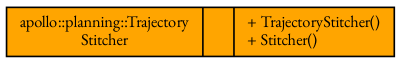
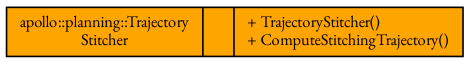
node "apollo::planning::Trajectory": text "+ Stitcher()" -> "+ ComputeStitchingTrajectory()"
